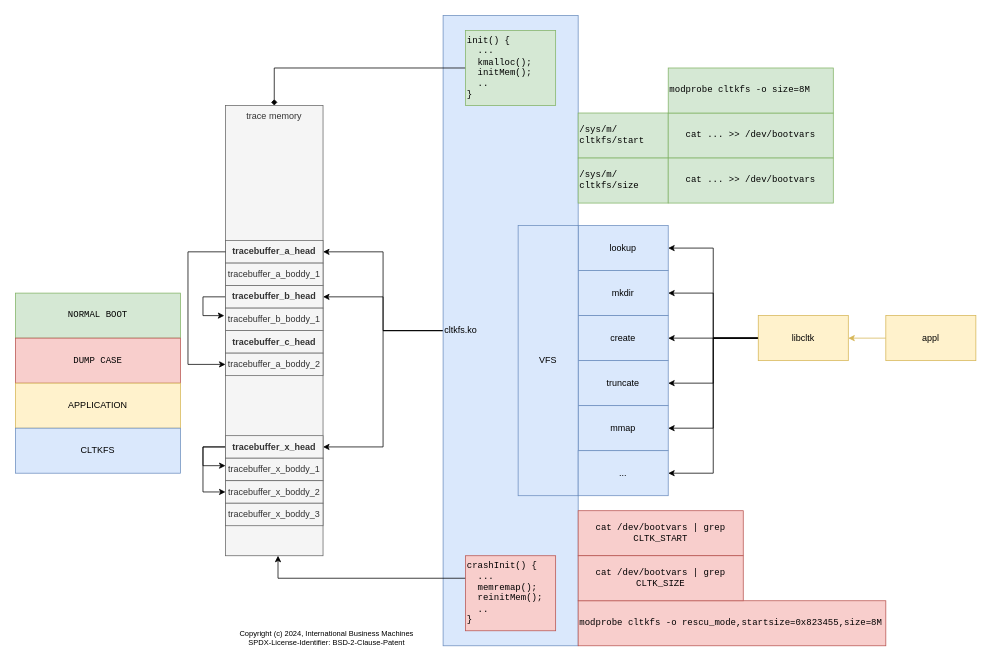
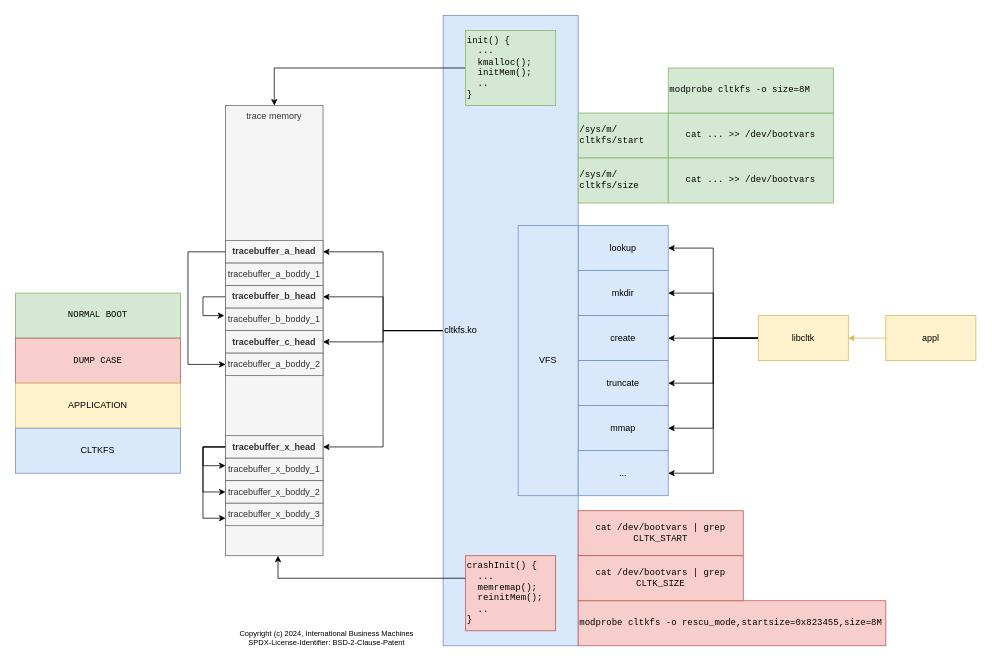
edge "init() { ... kmalloc(); initMem(); .. }" -> "trace memory": arrowhead diamond -> classic
edge "cltkfs.ko" -> "tracebuffer_c_head": added
edge "tracebuffer_x_head" -> "tracebuffer_x_boddy_3": added
